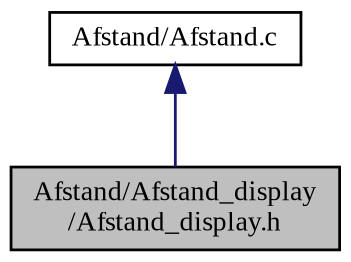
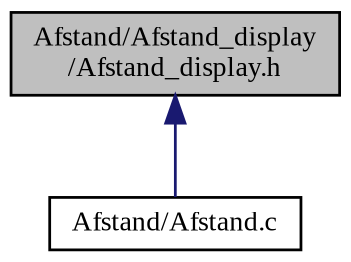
edge "Afstand/Afstand_display /Afstand_display.h" -> "Afstand/Afstand.c": reversed
